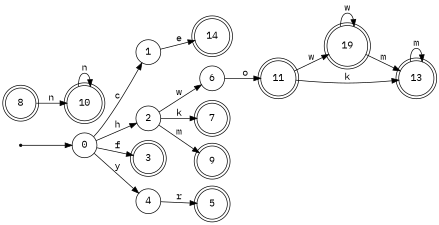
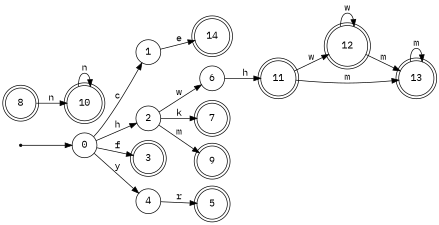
node "19": label "19" -> "12"
edge "6" -> "11": label "o" -> "h"
edge "11" -> "13": label "k" -> "m"
